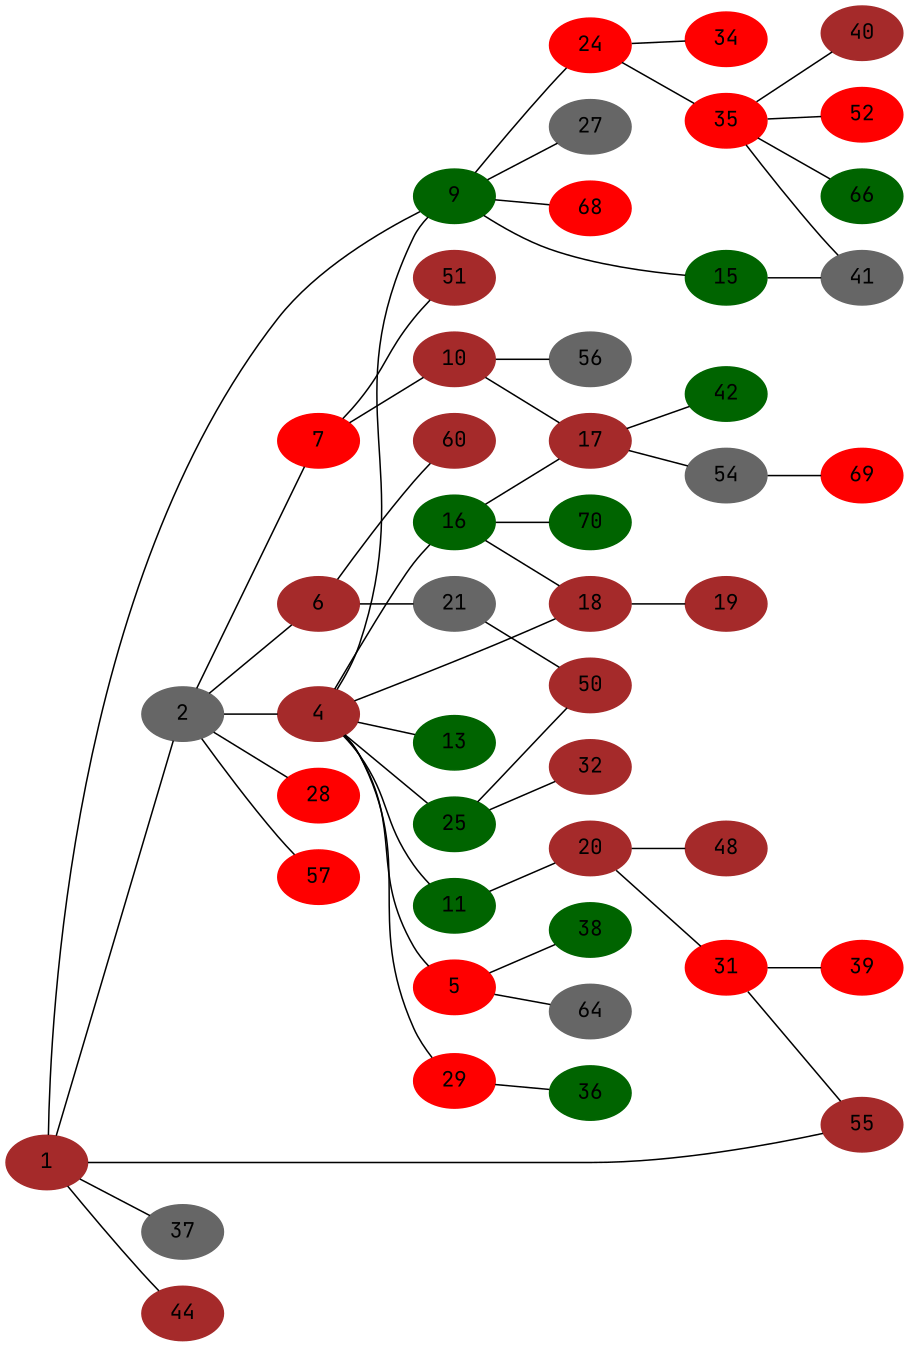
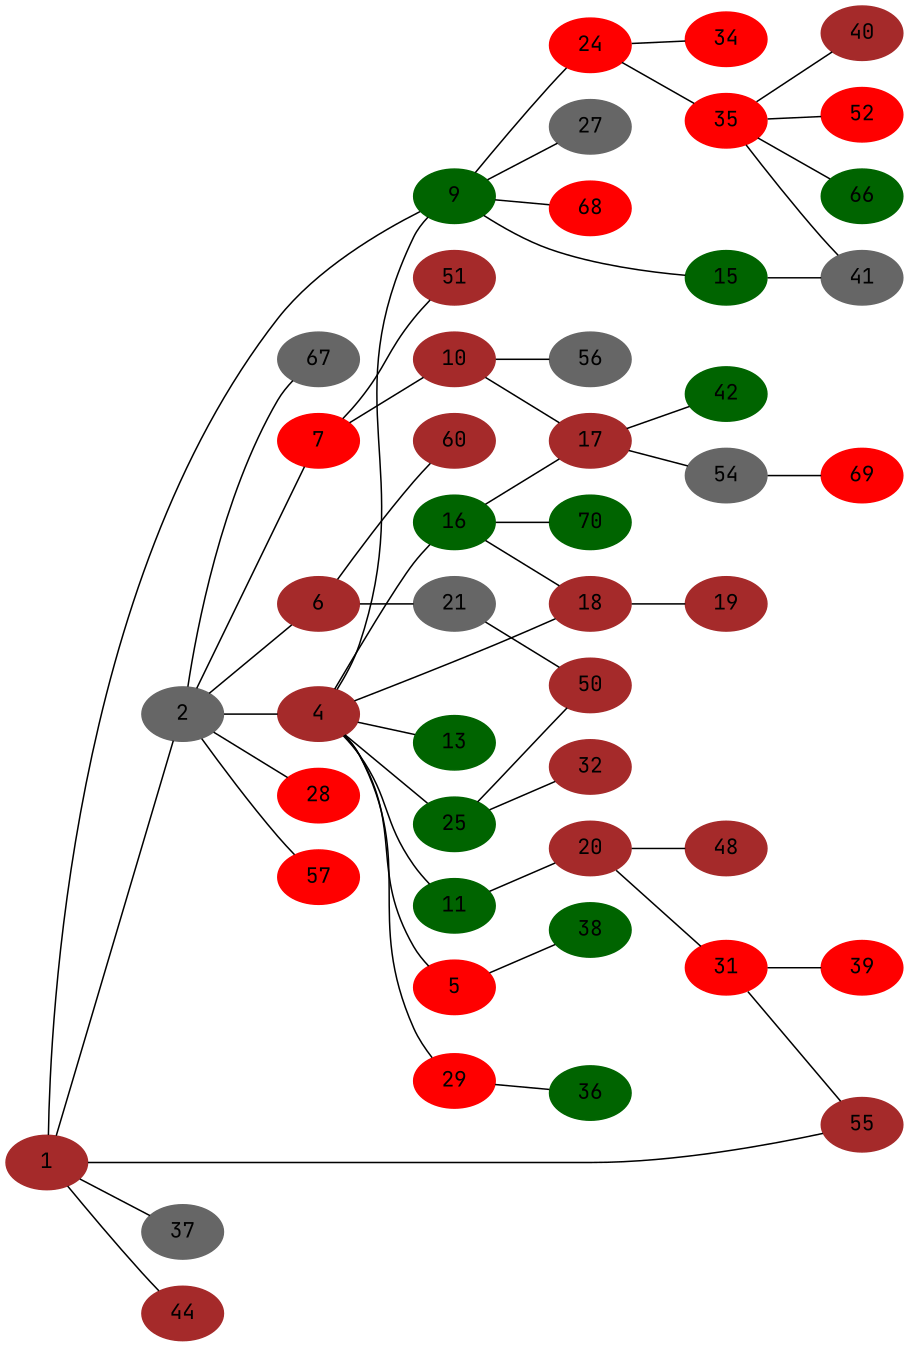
node "67": added
node "64": removed
